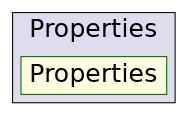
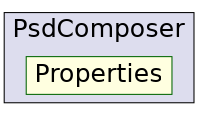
cluster "Properties": label "Properties" -> "PsdComposer"
